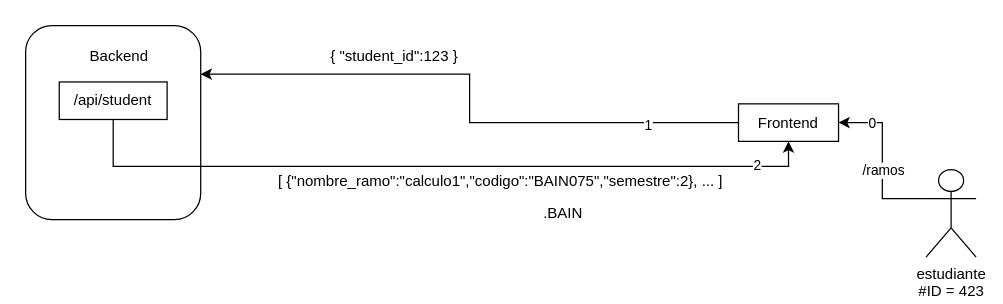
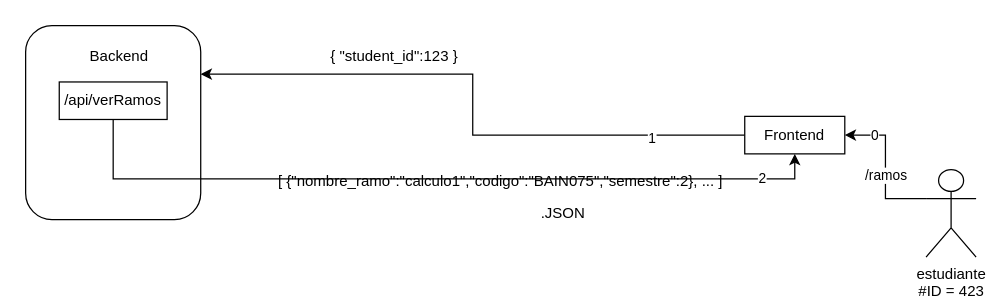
node "/api/student": label "/api/student" -> "/api/verRamos"
node "Frontend": moved (788, 123) -> (794, 135)
node ".BAIN": label ".BAIN" -> ".JSON"
